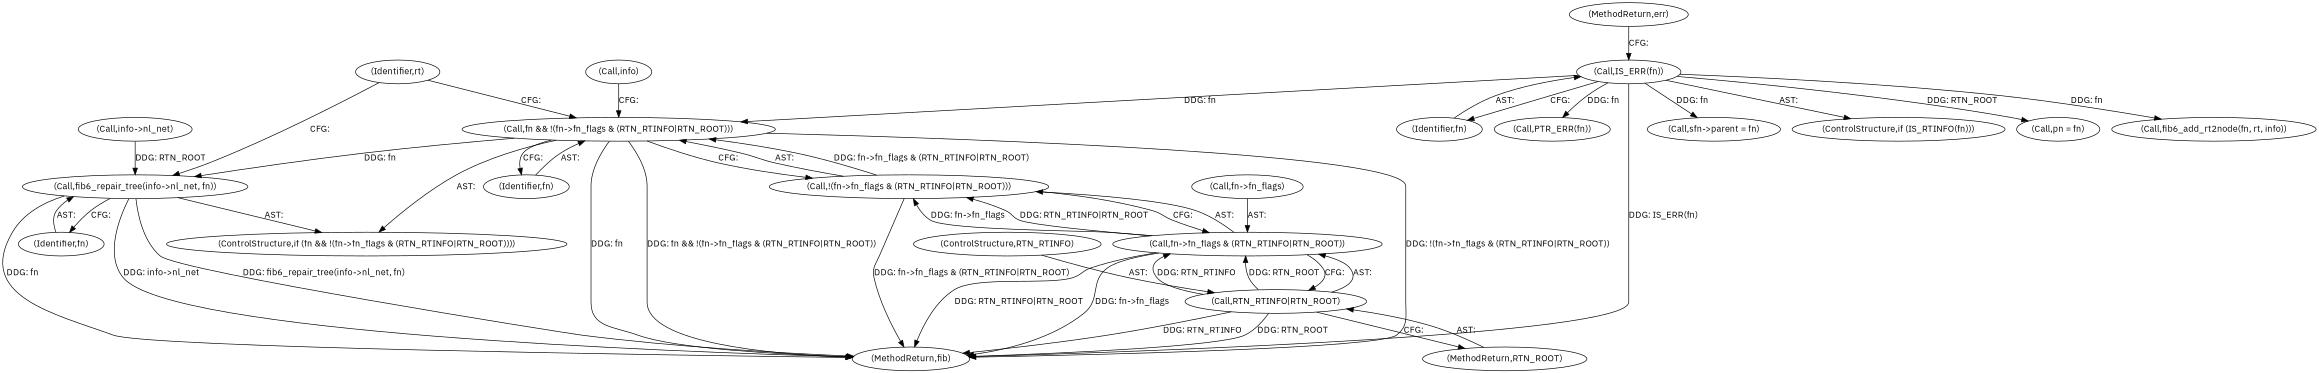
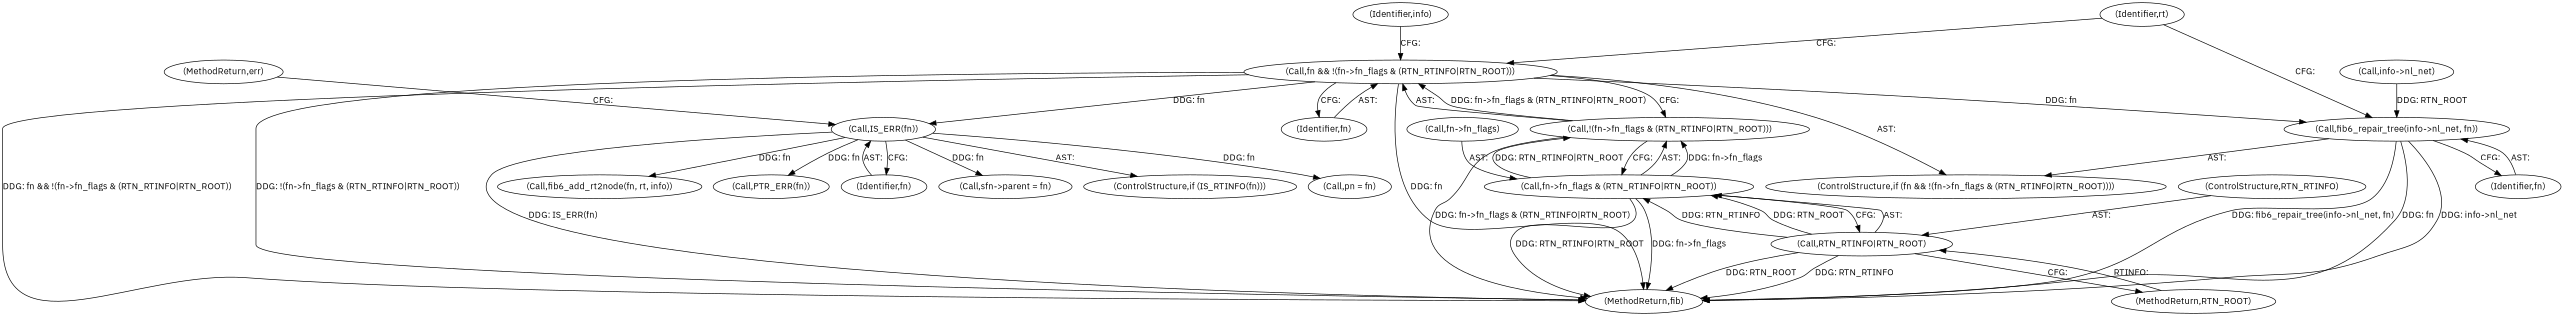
node "(Call,info)": label "(Call,info)" -> "(Identifier,info)"
edge "(Call,IS_ERR(fn))" -> "(Call,fn && !(fn->fn_flags & (RTN_RTINFO|RTN_ROOT)))": reversed
edge "(Call,IS_ERR(fn))" -> "(Call,pn = fn)": label "DDG: RTN_ROOT" -> "DDG: fn"
edge "(MethodReturn,RTN_ROOT)" -> "(Call,RTN_RTINFO|RTN_ROOT)": label "AST: " -> "RTINFO: "
